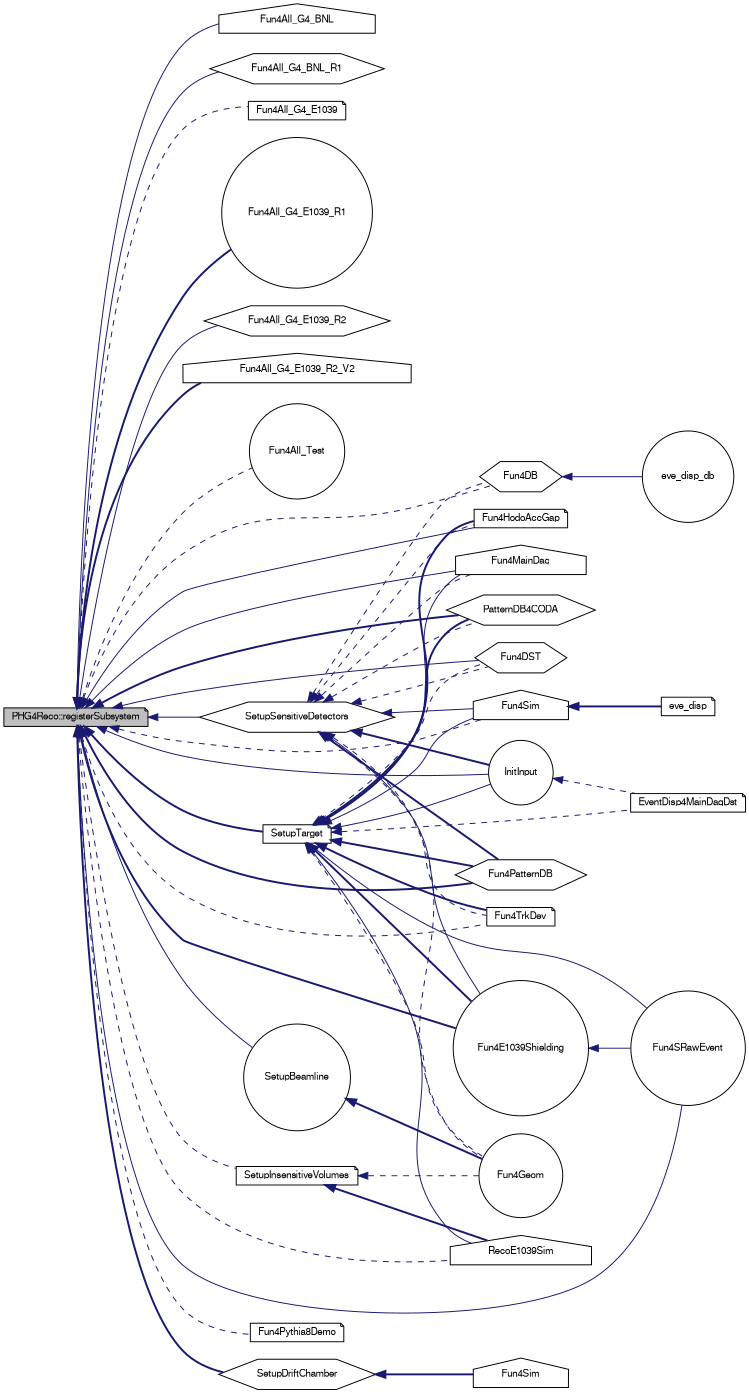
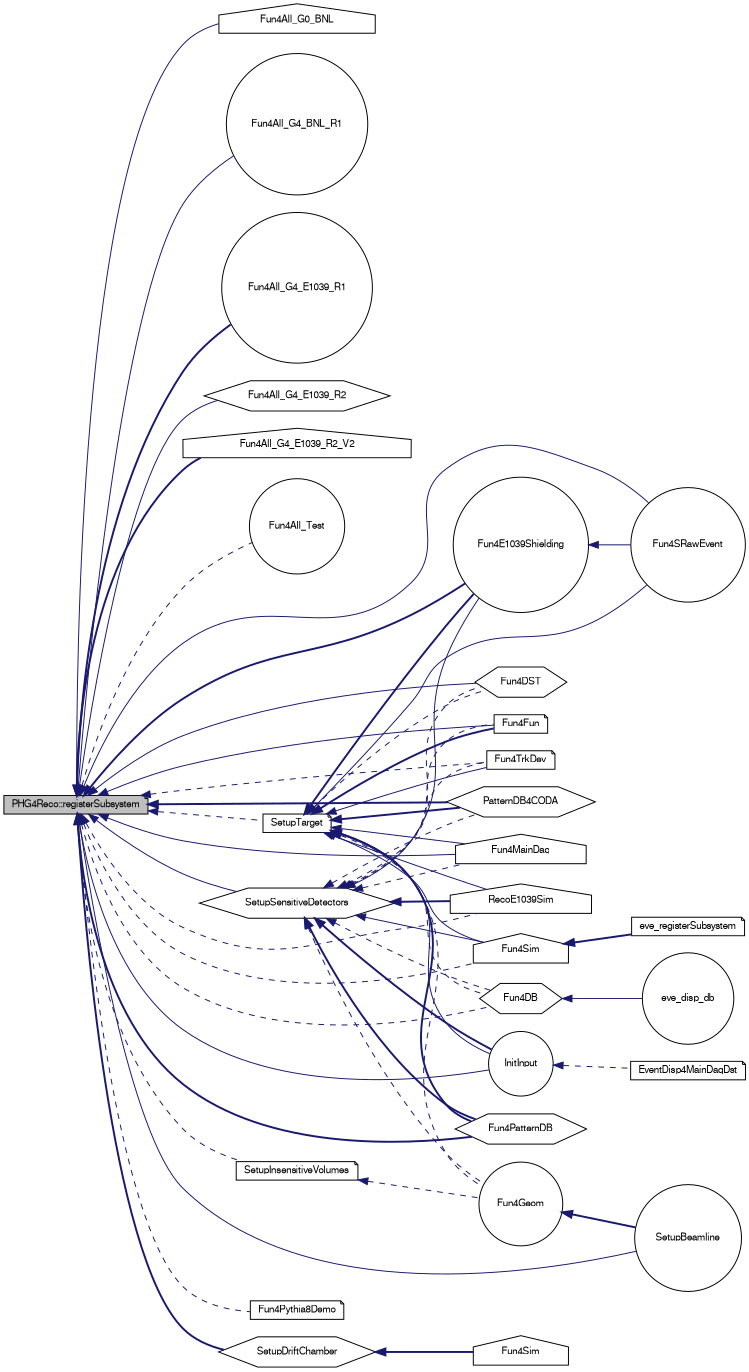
node "Fun4All_G4_BNL": label "Fun4All_G4_BNL" -> "Fun4All_G0_BNL"
node "Fun4All_G4_BNL_R1": shape hexagon -> circle
node "Fun4All_G4_E1039": removed
node "Fun4HodoAccGap": label "Fun4HodoAccGap" -> "Fun4Fun"
node "eve_disp": label "eve_disp" -> "eve_registerSubsystem"
edge "SetupTarget" -> "PHG4Reco::registerSubsystem": style bold -> dashed
edge "EventDisp4MainDaqDst" -> "SetupTarget": now "Fun4DB" -> "SetupTarget"
edge "Fun4TrkDev" -> "SetupTarget": style bold -> solid
edge "Fun4Geom" -> "SetupBeamline": reversed
edge "RecoE1039Sim" -> "SetupInsensitiveVolumes": now "RecoE1039Sim" -> "SetupSensitiveDetectors"
